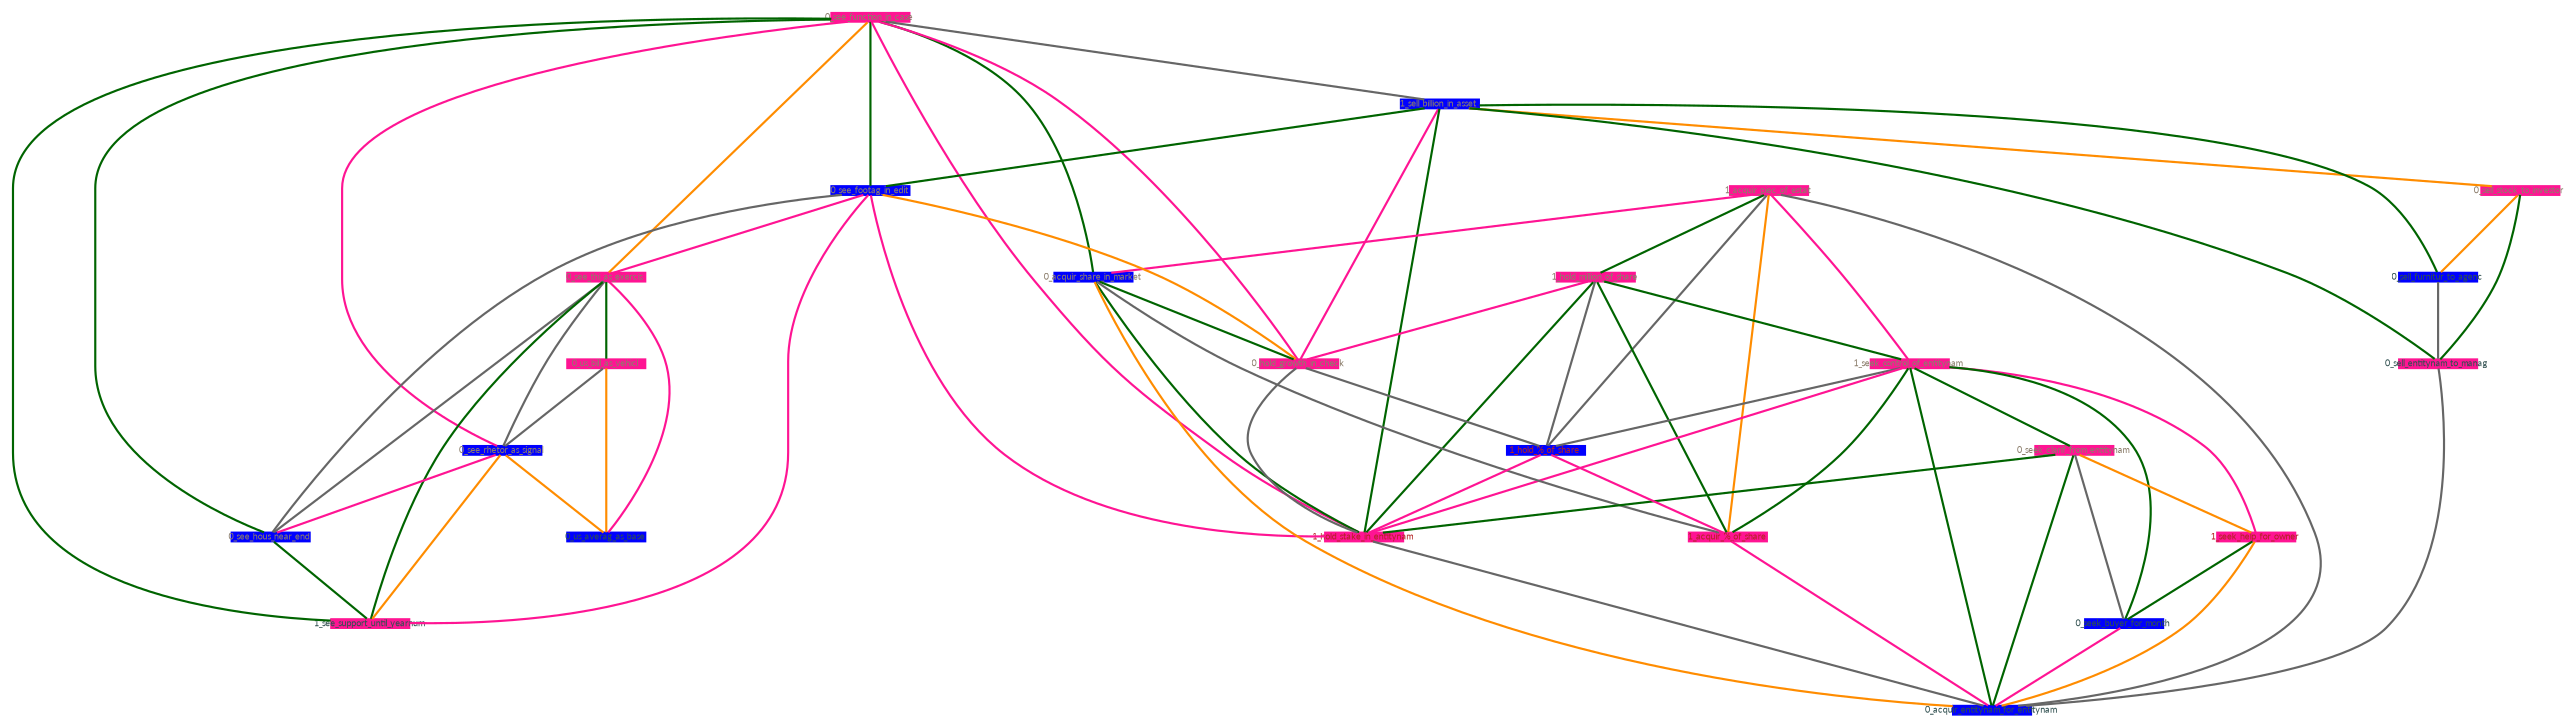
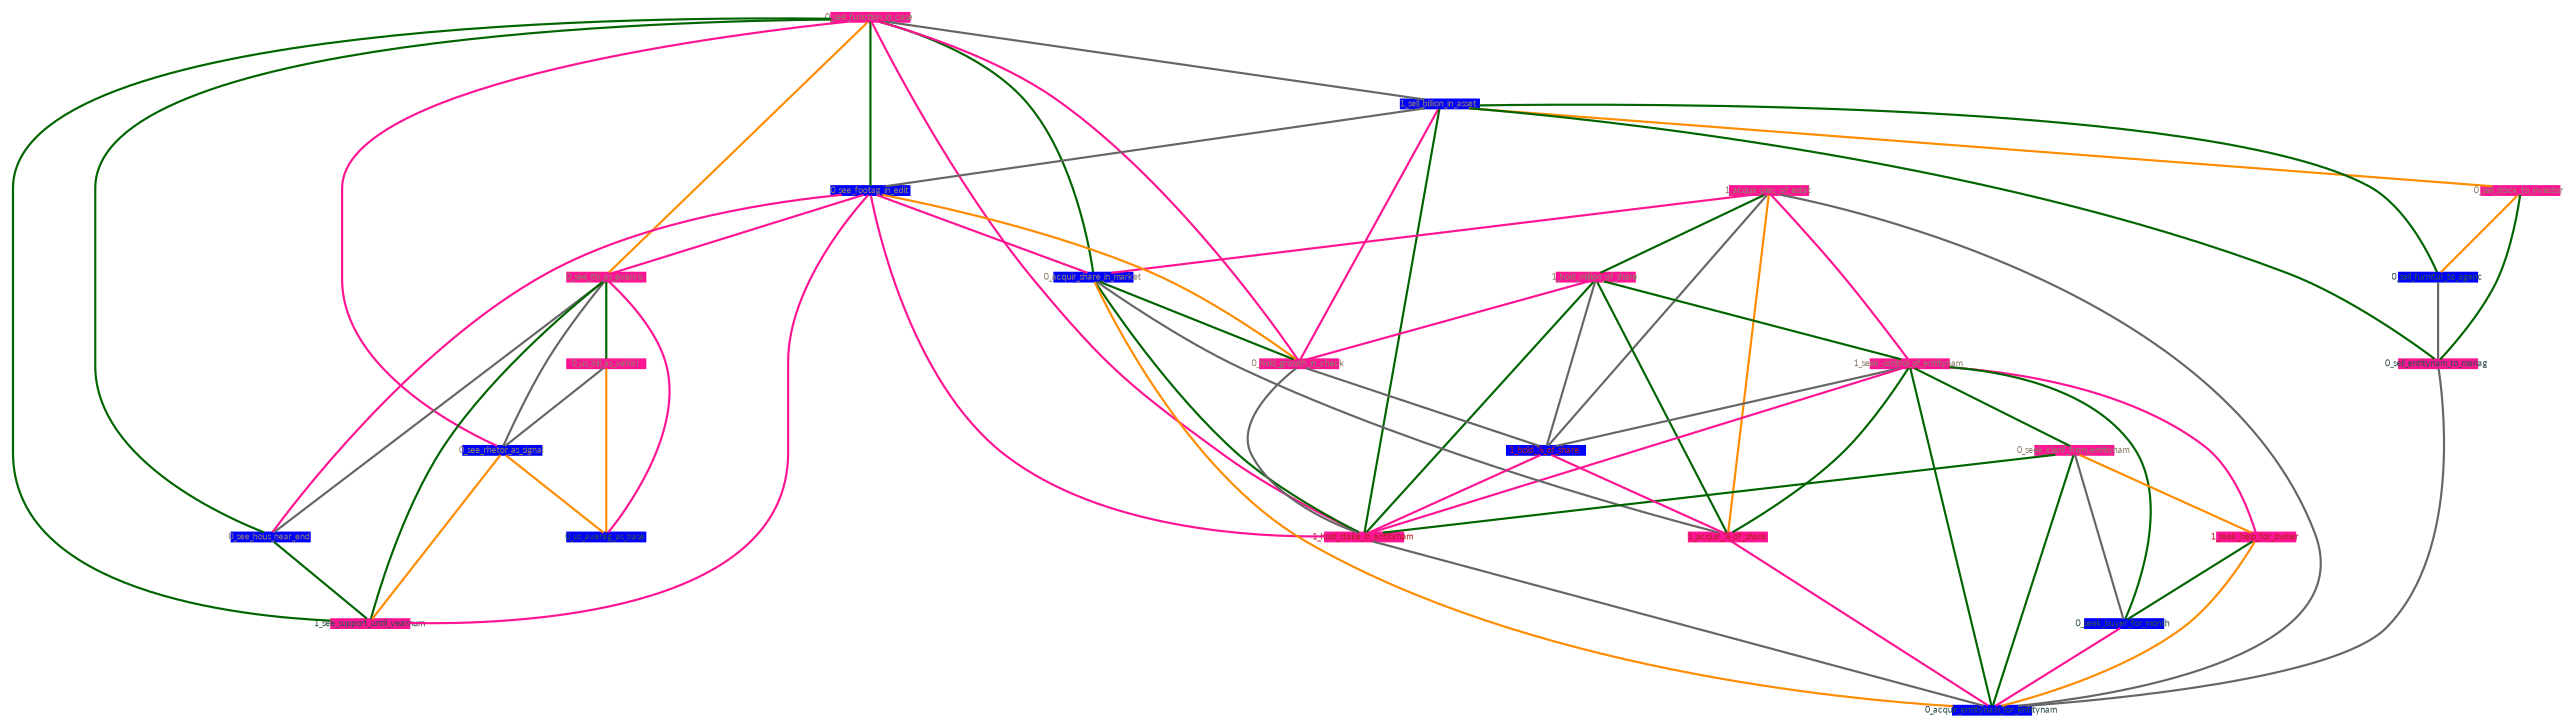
edge "1_sell_billion_in_asset" -- "0_see_footag_in_edit": color darkgreen -> gray40
edge "0_see_footag_in_edit" -- "0_acquir_share_in_market": added
edge "0_see_footag_in_edit" -- "0_see_hous_near_end": color gray40 -> deeppink
edge "0_see_rhetor_as_signal" -- "0_see_hous_near_end": removed
